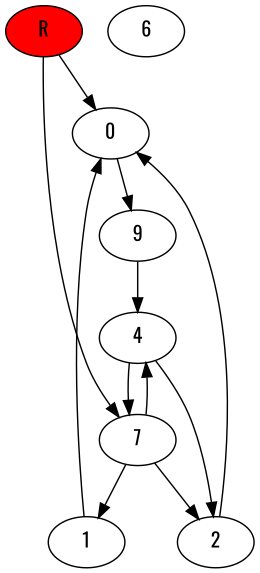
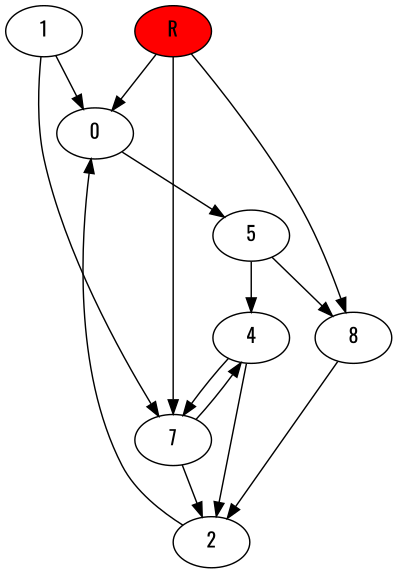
node "6": removed
node "9": label "9" -> "5"
node "8": added
edge "7" -> "1": reversed
